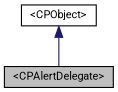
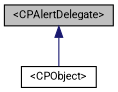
edge "<CPAlertDelegate>" -> "<CPObject>": reversed
